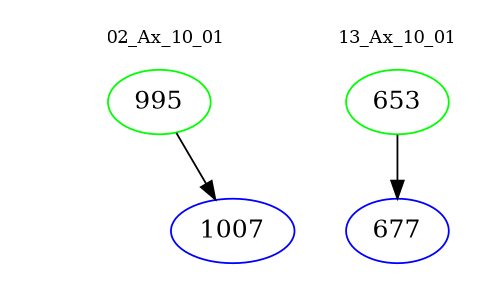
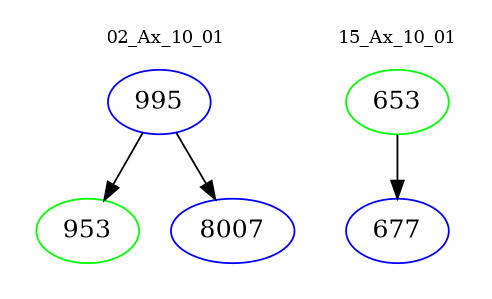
cluster "13_Ax_10_01": label "13_Ax_10_01" -> "15_Ax_10_01"
node "995": color green -> blue
node "953": added
node "1007": label "1007" -> "8007"
